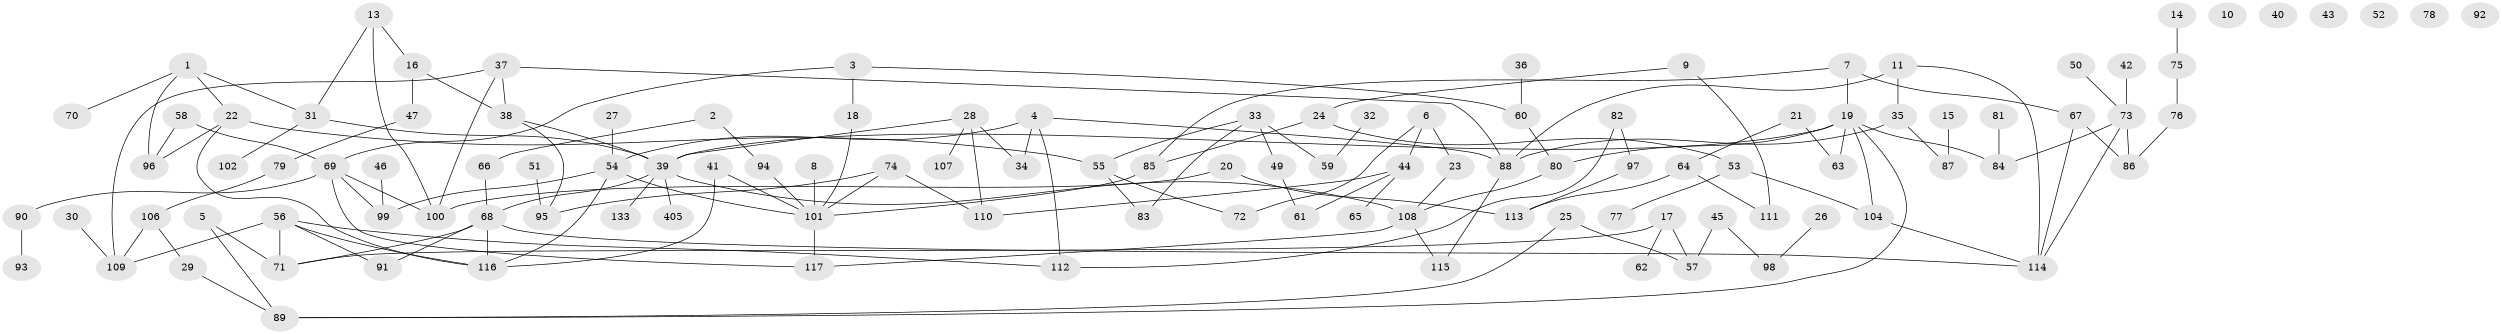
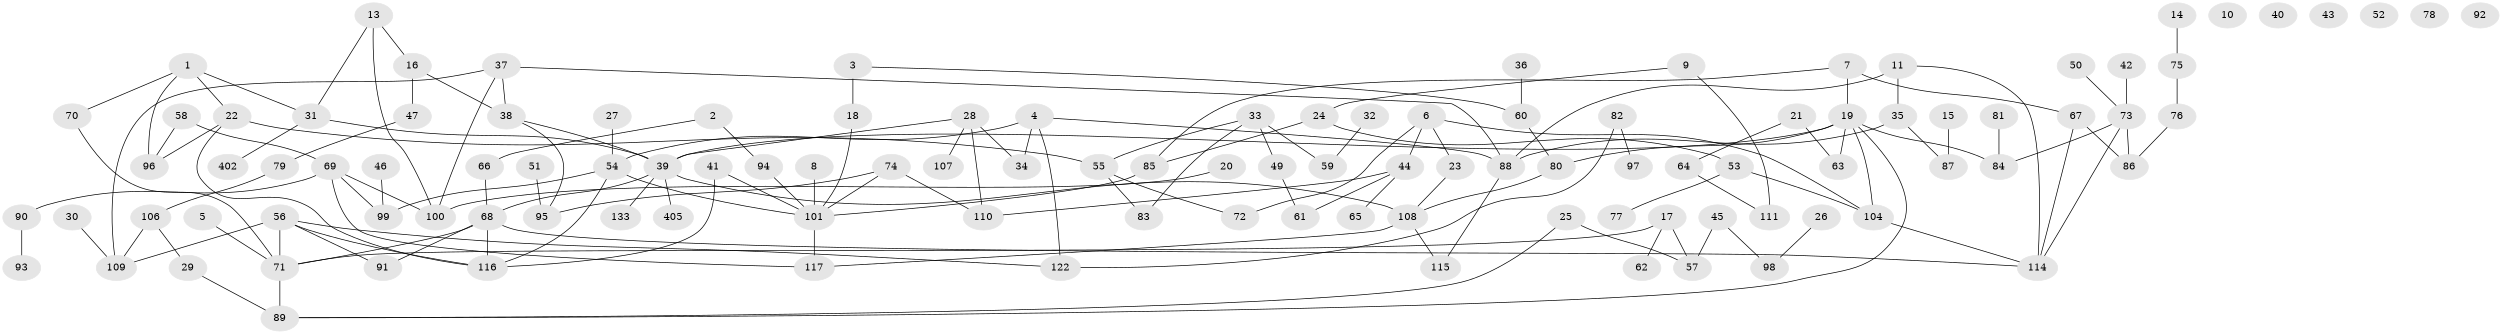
edge "3" -- "69": removed
edge "6" -- "104": added
node "102": label "102" -> "402"
edge "70" -- "71": added
node "113": removed
edge "5" -- "89": now "71" -- "89"
node "112": label "112" -> "122"
